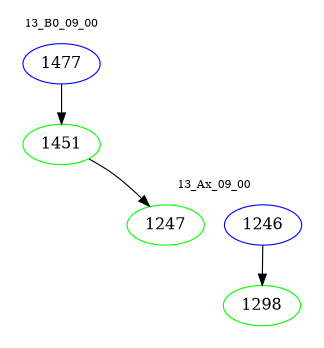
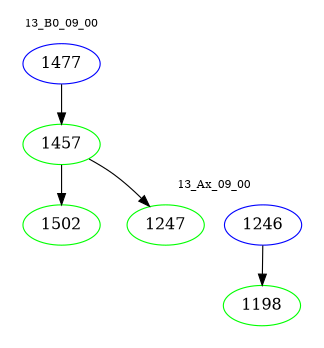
node "1451": label "1451" -> "1457"
node "1502": added
node "1298": label "1298" -> "1198"
